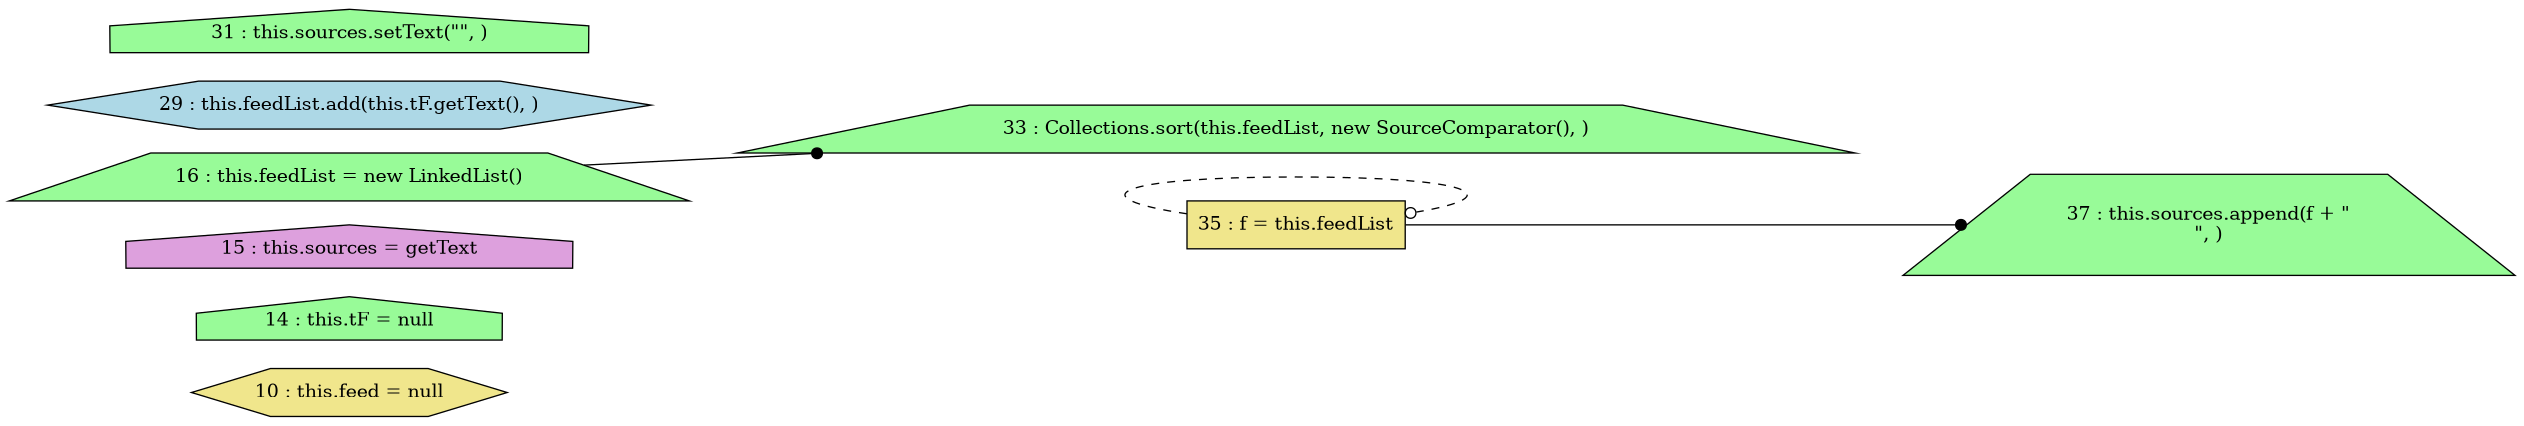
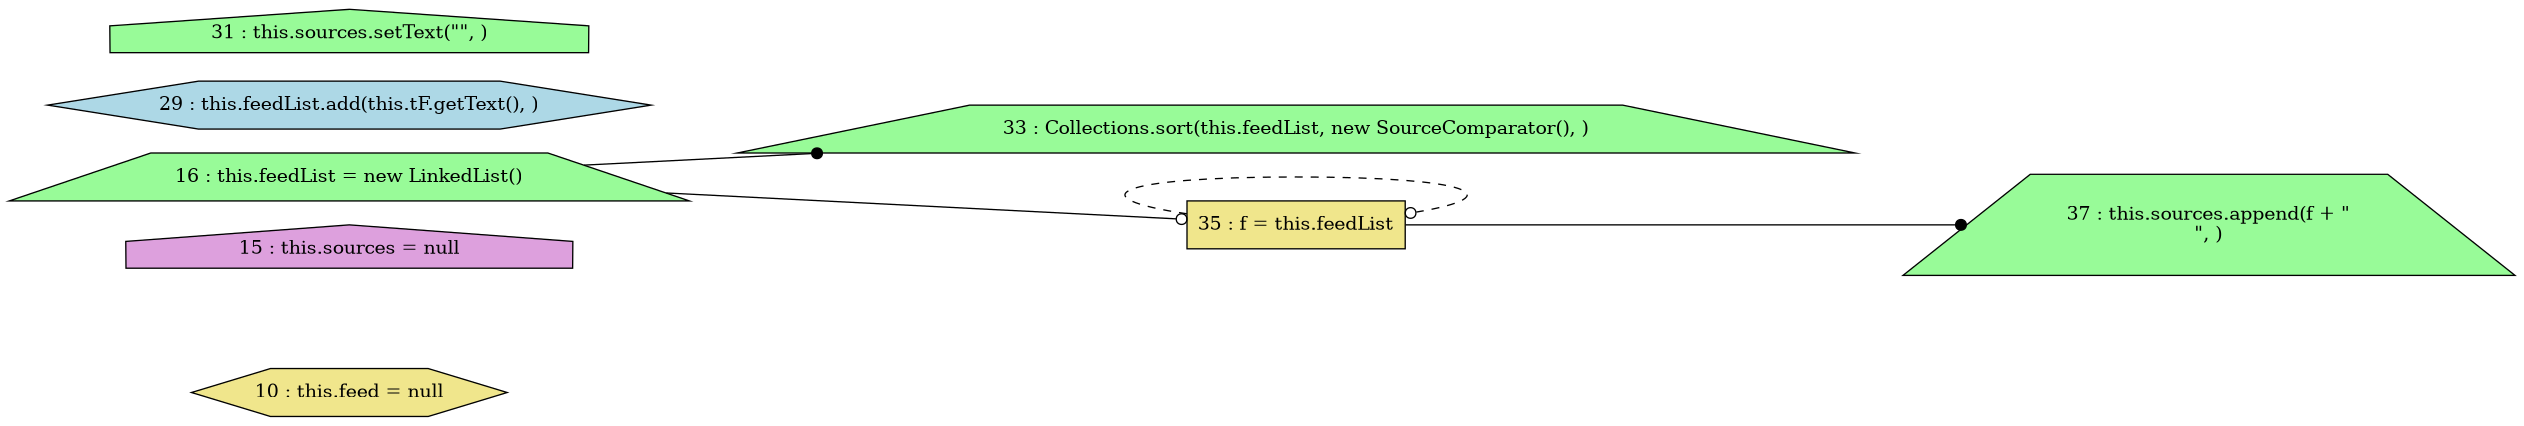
edge "16 : this.feedList = new LinkedList()" -> "35 : f = this.feedList": added
node "15 : this.sources = getText": label "15 : this.sources = getText" -> "15 : this.sources = null"
node "14 : this.tF = null": removed
